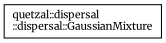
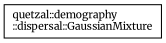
node "quetzal::dispersal ::dispersal::GaussianMixture": label "quetzal::dispersal ::dispersal::GaussianMixture" -> "quetzal::demography ::dispersal::GaussianMixture"
